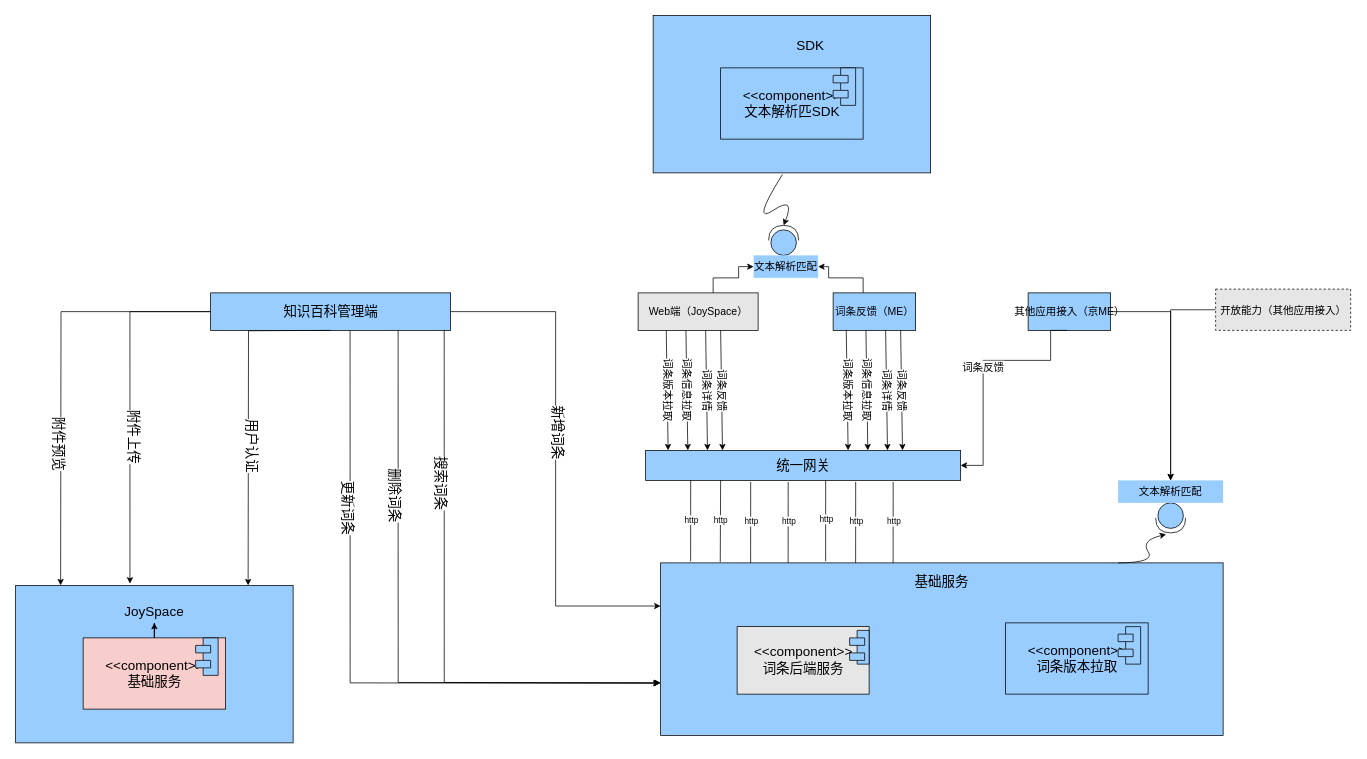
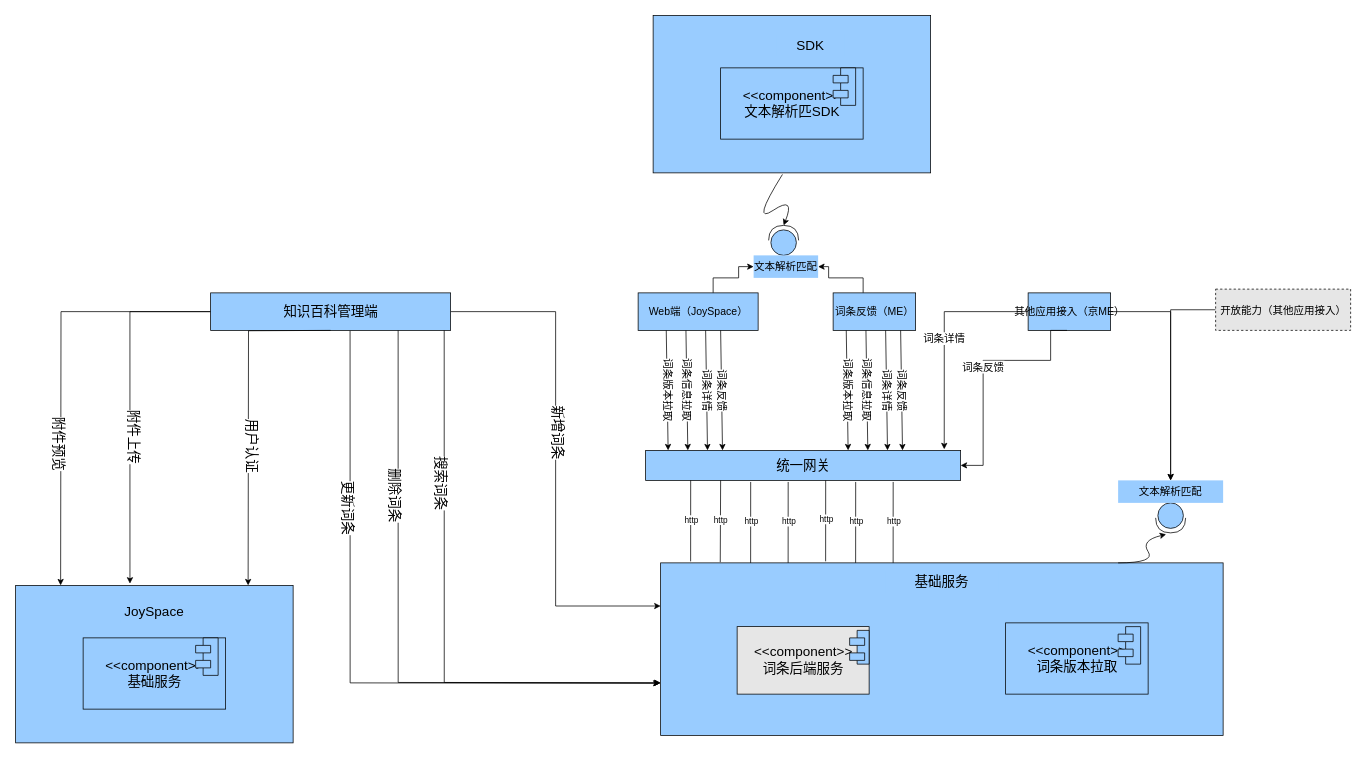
node "Web端（JoySpace）": fillcolor #e6e6e6 -> #99ccff
edge "其他应用接入（京ME）" -> "统一网关": added, label "词条详情"
edge "<<component>> 基础服务" -> "JoySpace": removed
node "<<component>> 基础服务": fillcolor #f8cecc -> #99ccff
